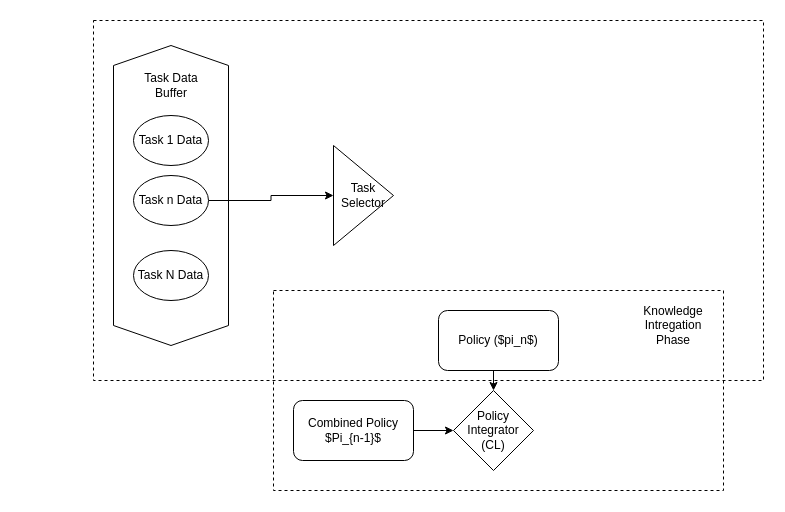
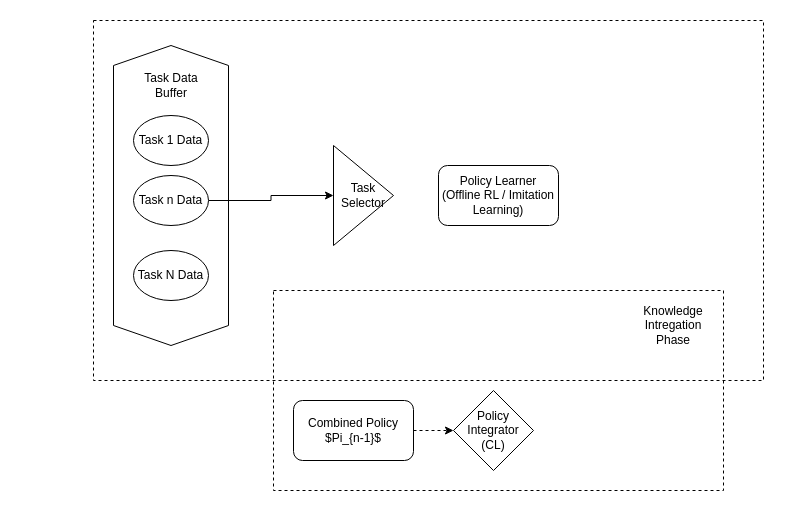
node "Policy Learner (Offline RL / Imitation Learning)": added
node "Policy ($pi_n$)": removed
edge "Policy ($pi_n$)" -> "Policy Integrator (CL)": removed
edge "Combined Policy $Pi_{n-1}$" -> "Policy Integrator (CL)": style solid -> dashed
